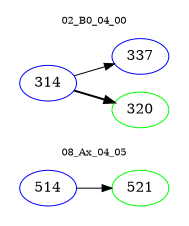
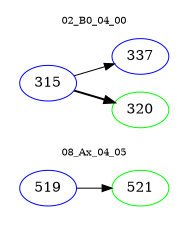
node "314": label "314" -> "315"
node "514": label "514" -> "519"
